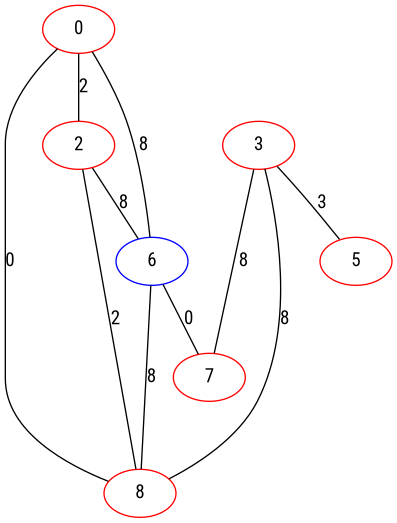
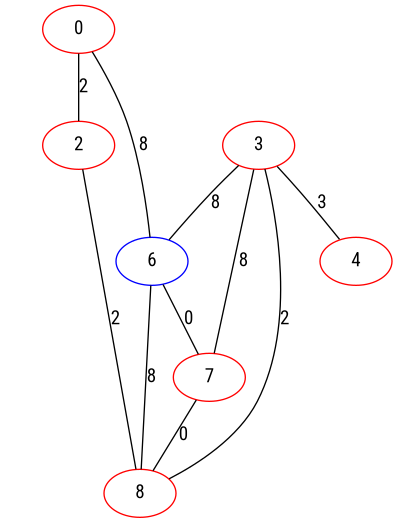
edge "2" -- "6": now "3" -- "6"
node "5": label "5" -> "4"
edge "0" -- "8": now "7" -- "8"
edge "3" -- "8": label "8" -> "2"
